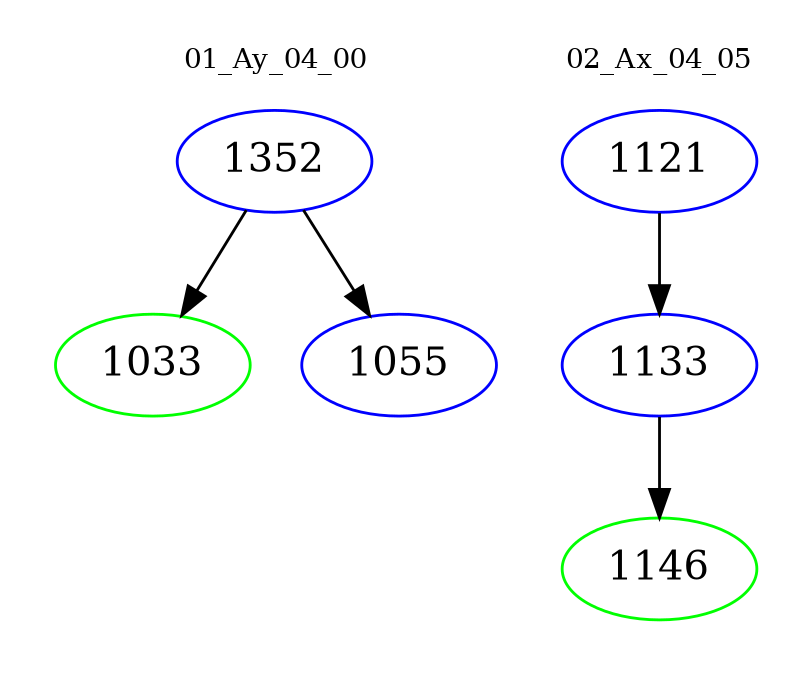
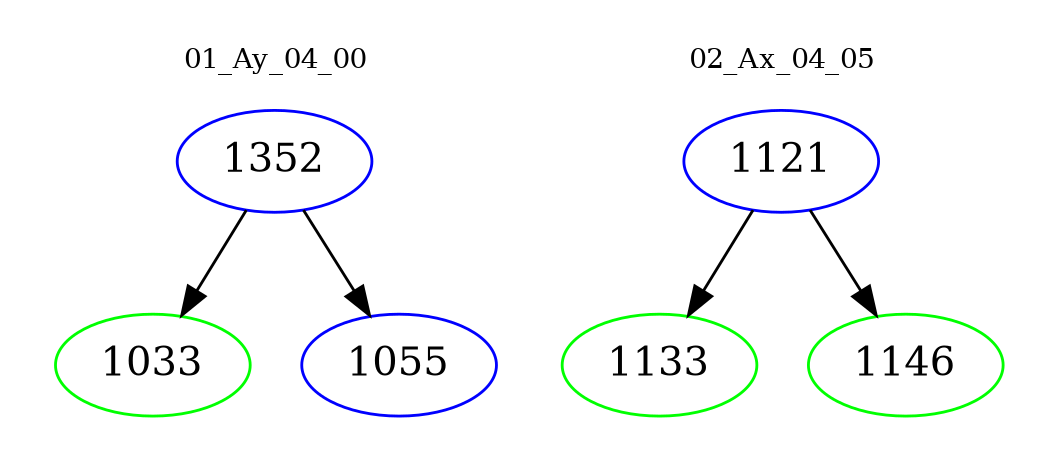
node "1133": color blue -> green
edge "1133" -> "1146": now "1121" -> "1146"
